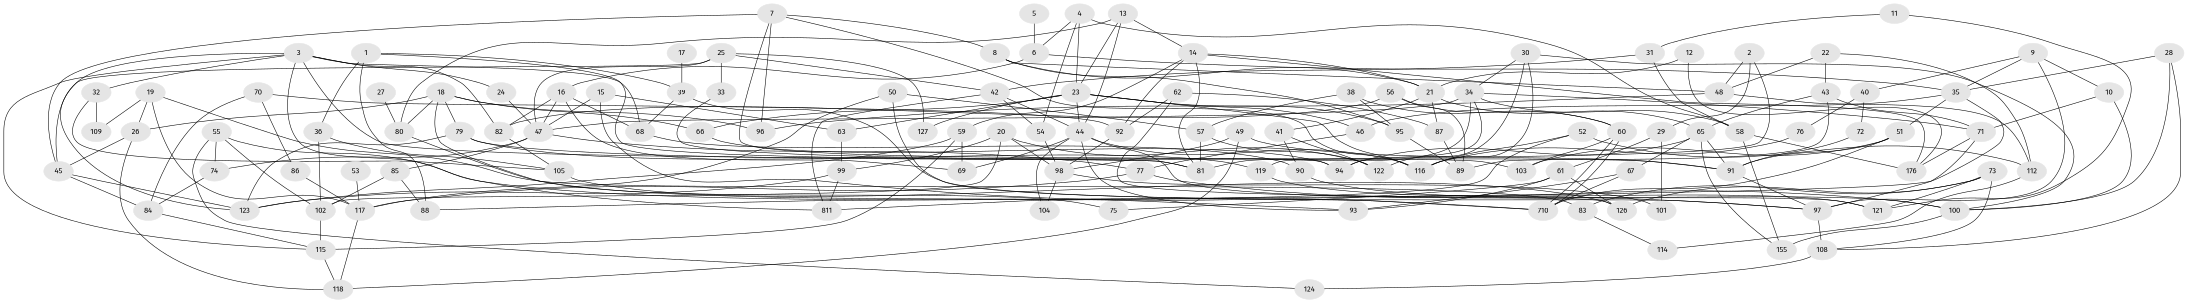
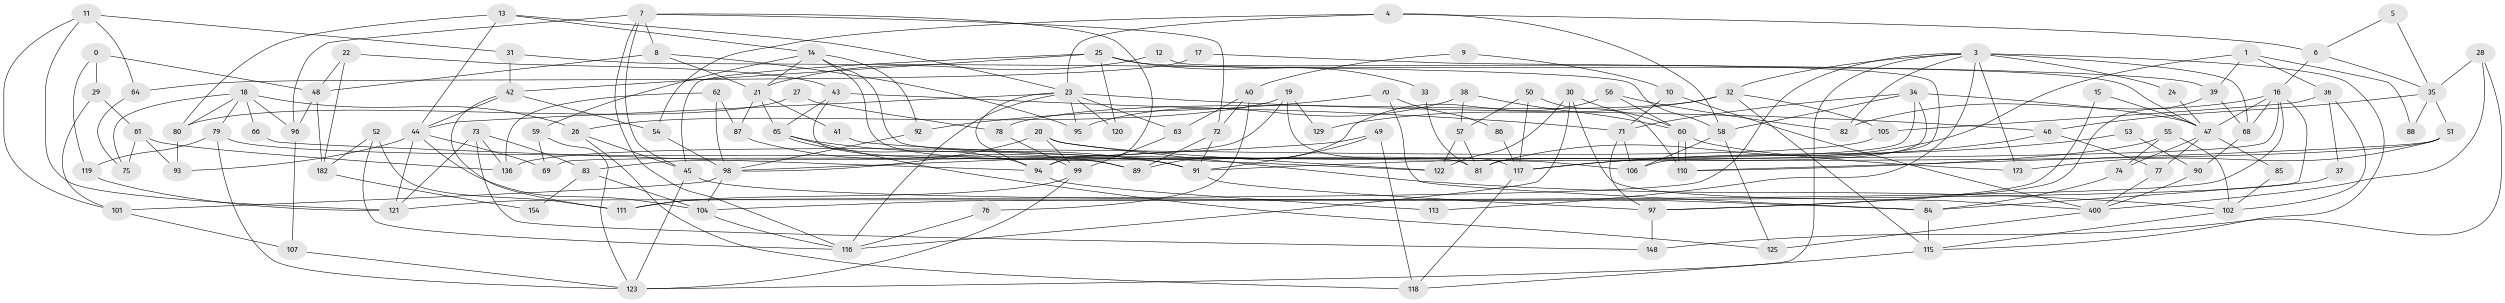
edge "7" -- "72": added
node "2": label "2" -> "0"
edge "9" -- "35": now "5" -- "35"
edge "30" -- "34": now "30" -- "60"
node "64": added
edge "23" -- "66": now "23" -- "94"
edge "15" -- "63": now "40" -- "63"
edge "62" -- "92": now "62" -- "98"
edge "11" -- "101": added
node "109": label "109" -> "129"
node "127": label "127" -> "120"
node "78": added
edge "95" -- "89": now "72" -- "89"
edge "44" -- "116": now "104" -- "116"
edge "41" -- "90": now "53" -- "90"
edge "82" -- "105": removed
node "103": label "103" -> "173"
node "67": removed
node "176": label "176" -> "106"
node "112": label "112" -> "182"
node "37": added
edge "9" -- "97": removed
edge "85" -- "88": removed
edge "77" -- "117": now "46" -- "117"
edge "83" -- "104": added
edge "16" -- "121": added
edge "16" -- "104": added
node "811": label "811" -> "111"
node "113": added
node "710": label "710" -> "110"
node "126": label "126" -> "136"
node "100": label "100" -> "400"
edge "59" -- "115": now "32" -- "115"
node "107": added
node "114": label "114" -> "154"
node "155": label "155" -> "125"
node "108": label "108" -> "148"
node "124": removed
